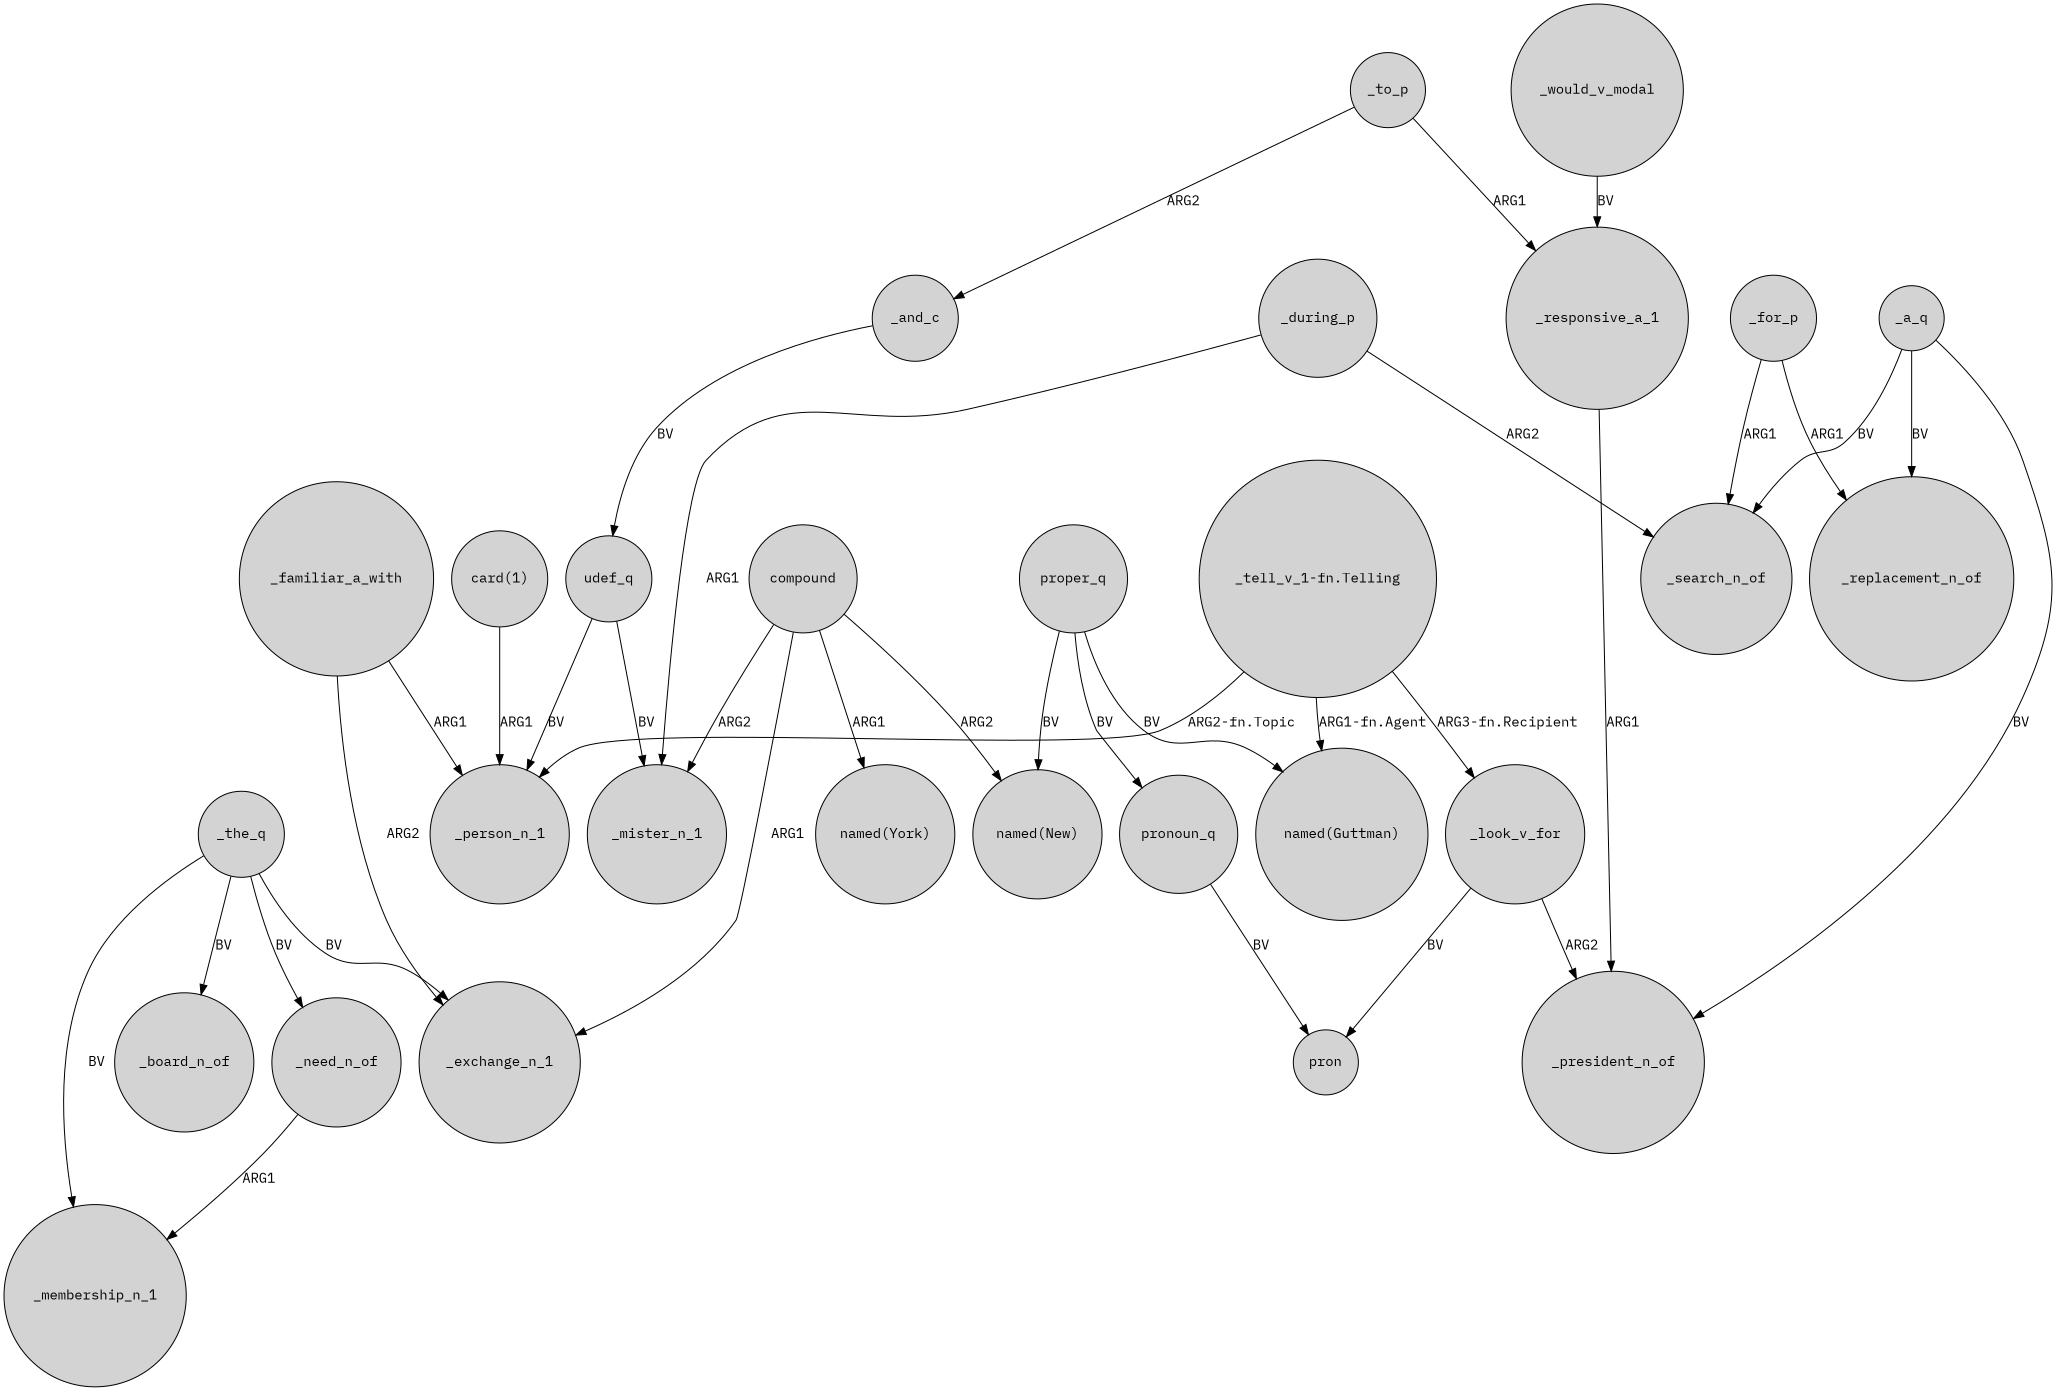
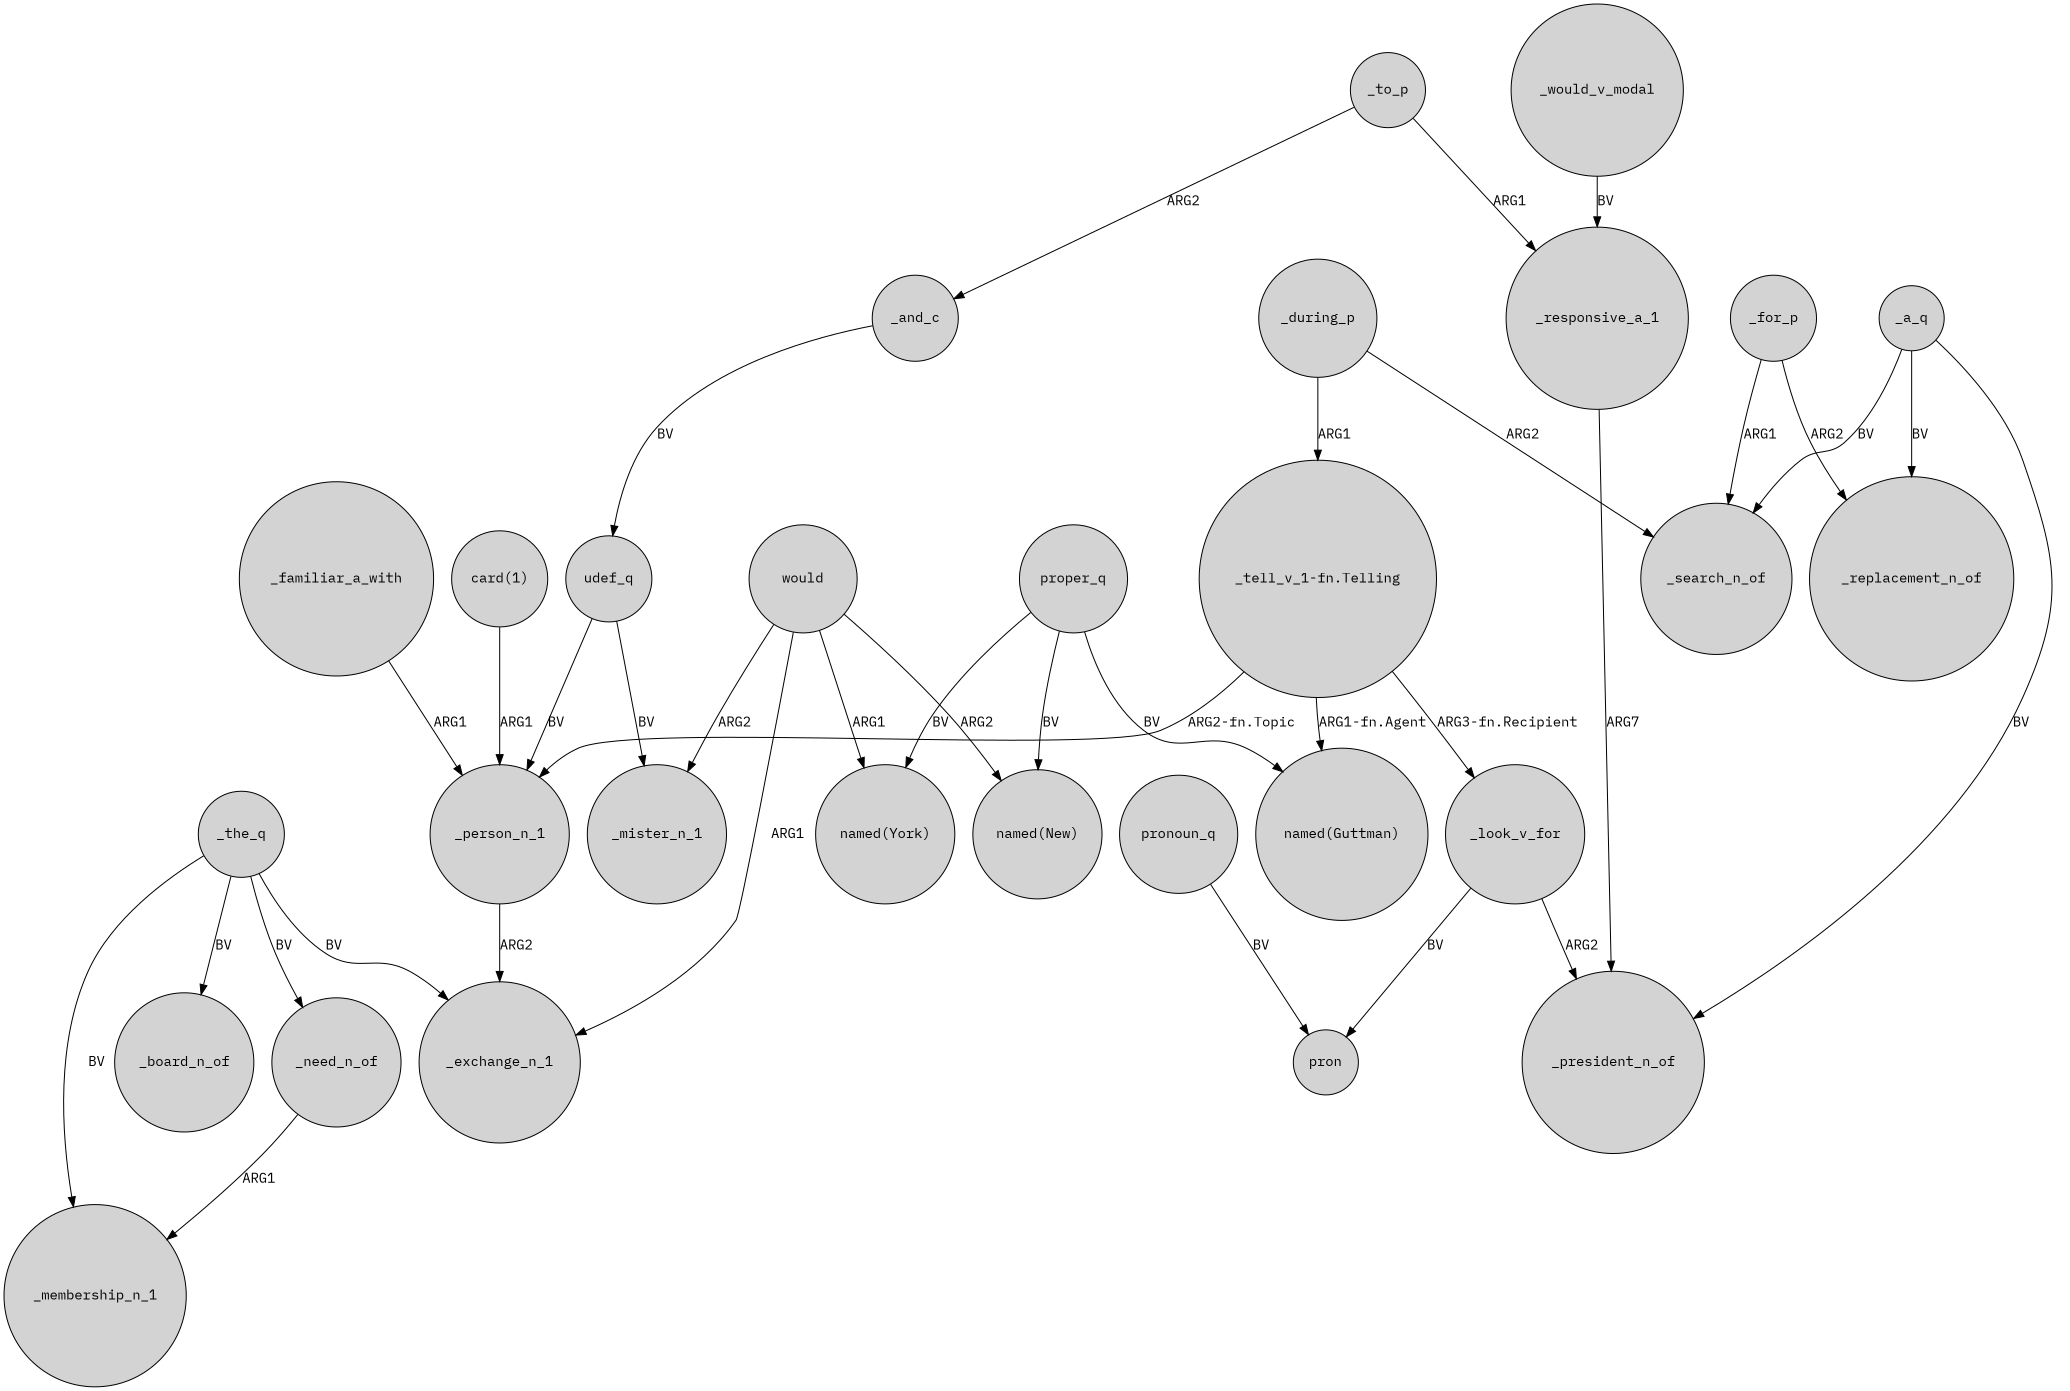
edge "_during_p" -> "_mister_n_1": now "_during_p" -> "_tell_v_1-fn.Telling"
edge "_for_p" -> "_replacement_n_of": label "ARG1" -> "ARG2"
node "compound": label "compound" -> "would"
edge "proper_q" -> "pronoun_q": now "proper_q" -> "named(York)"
edge "_responsive_a_1" -> "_president_n_of": label "ARG1" -> "ARG7"
edge "_familiar_a_with" -> "_exchange_n_1": now "_person_n_1" -> "_exchange_n_1"
